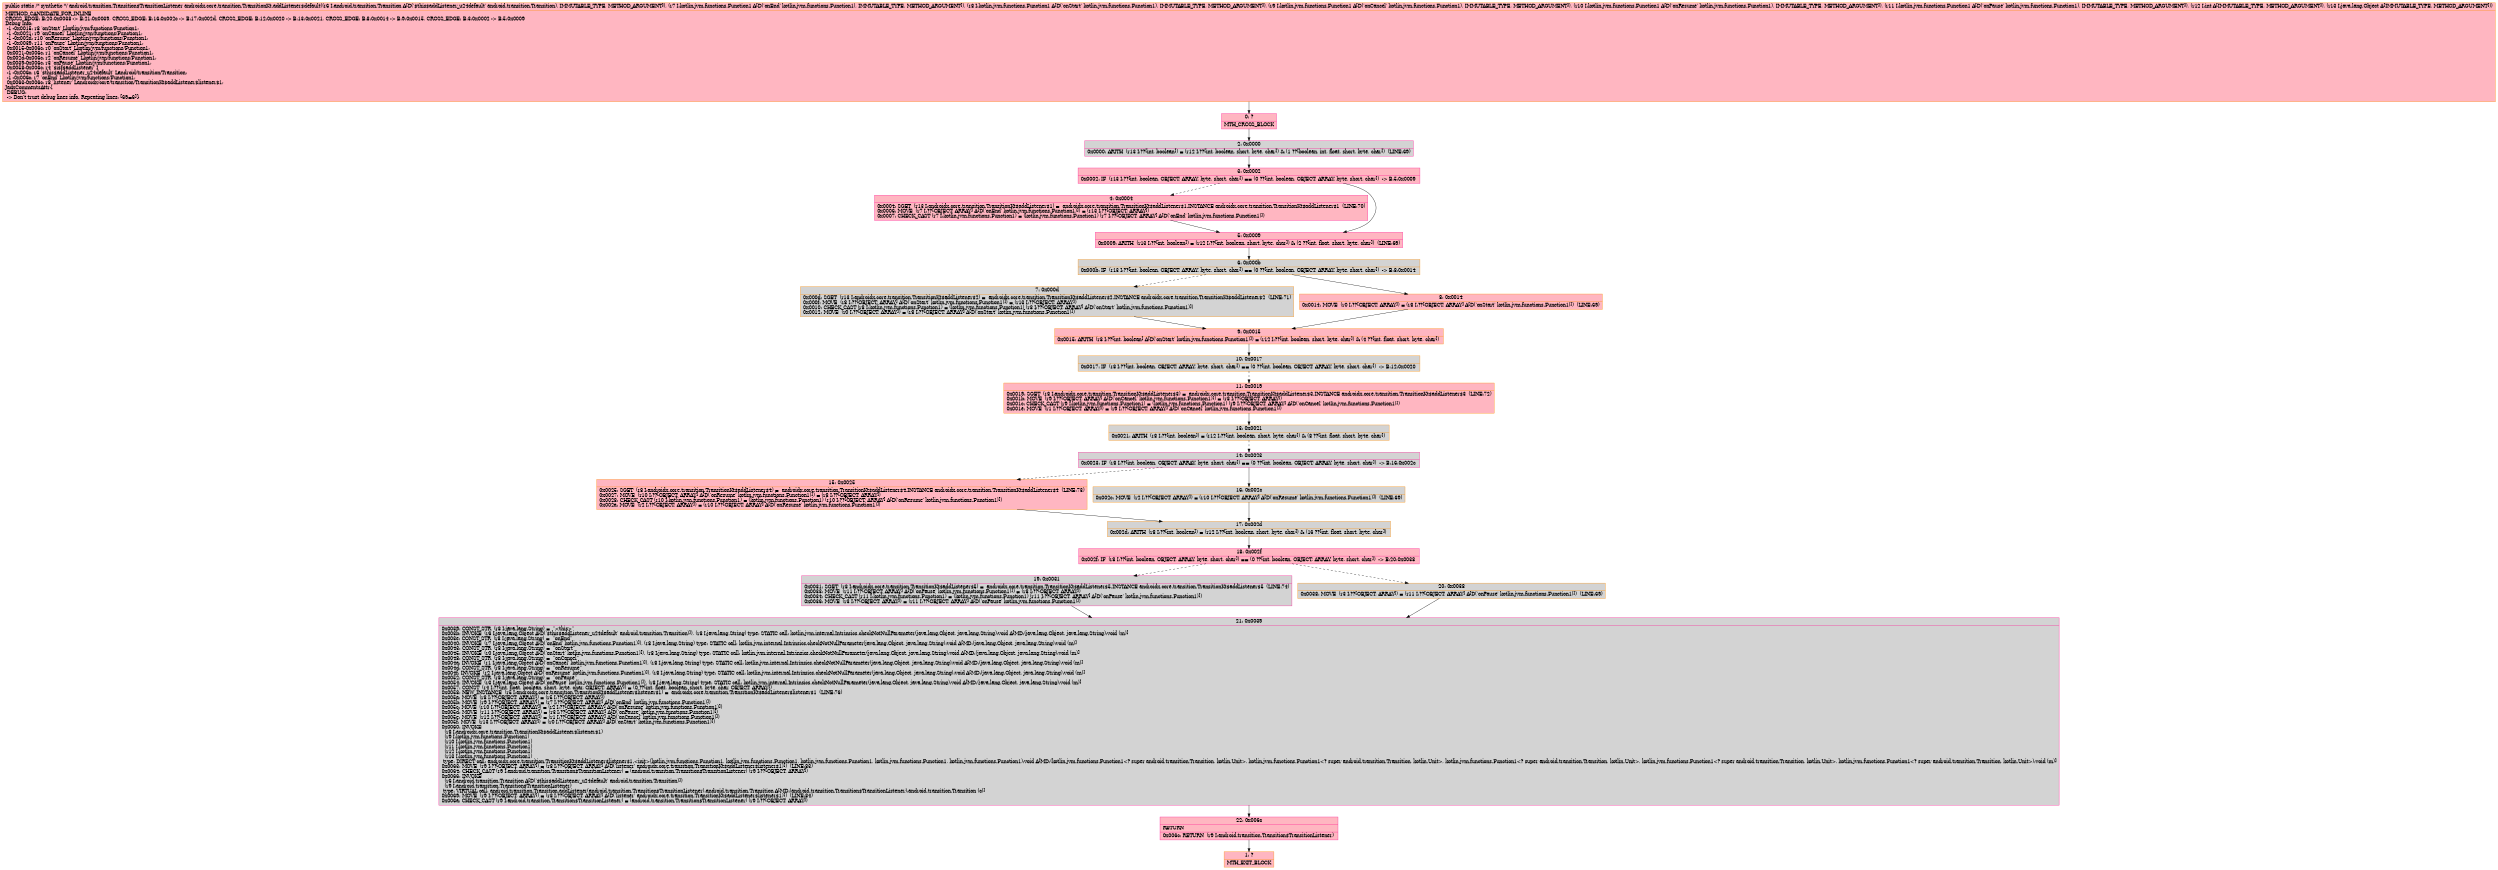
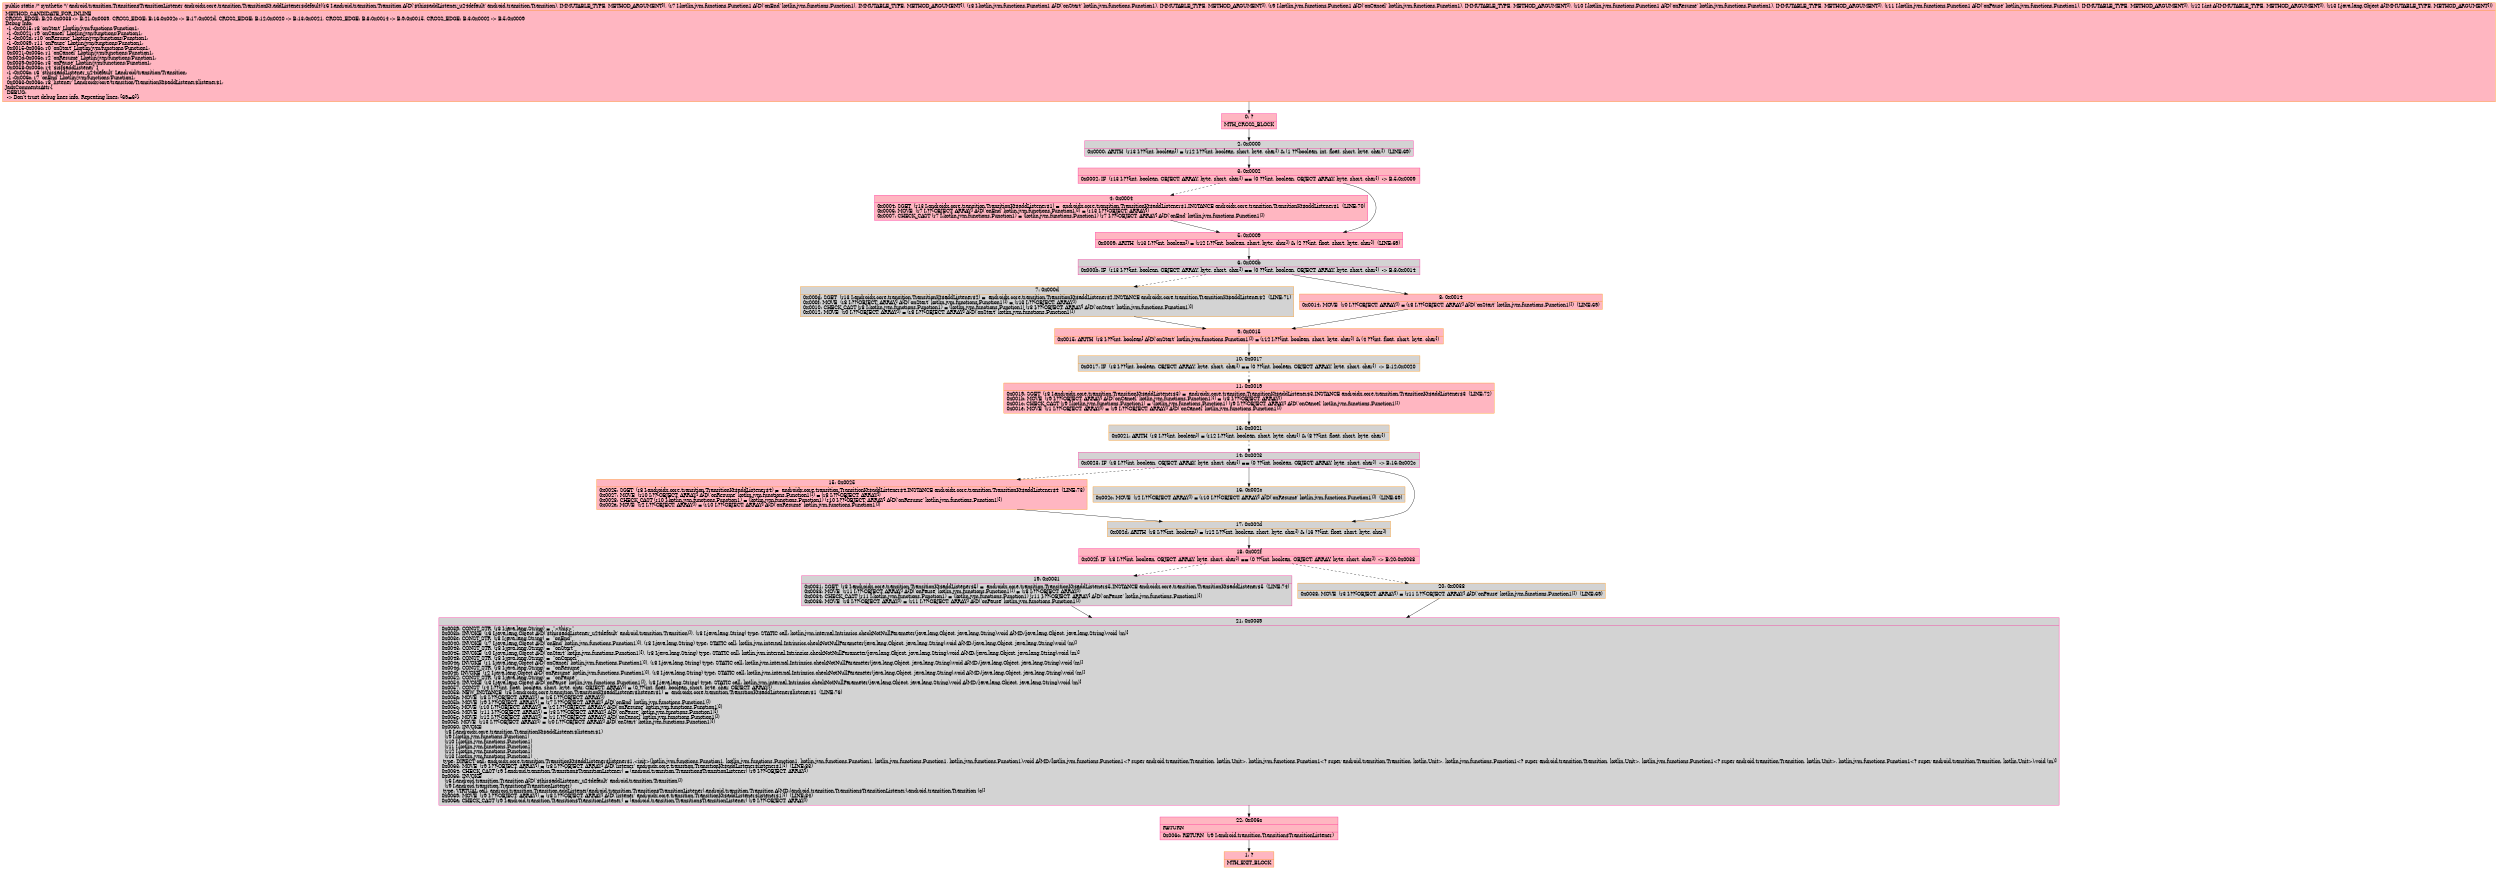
node "6: 0x000b": color darkorange -> deeppink
edge "16: 0x002c" -> "17: 0x002d": now "14: 0x0023" -> "17: 0x002d"
